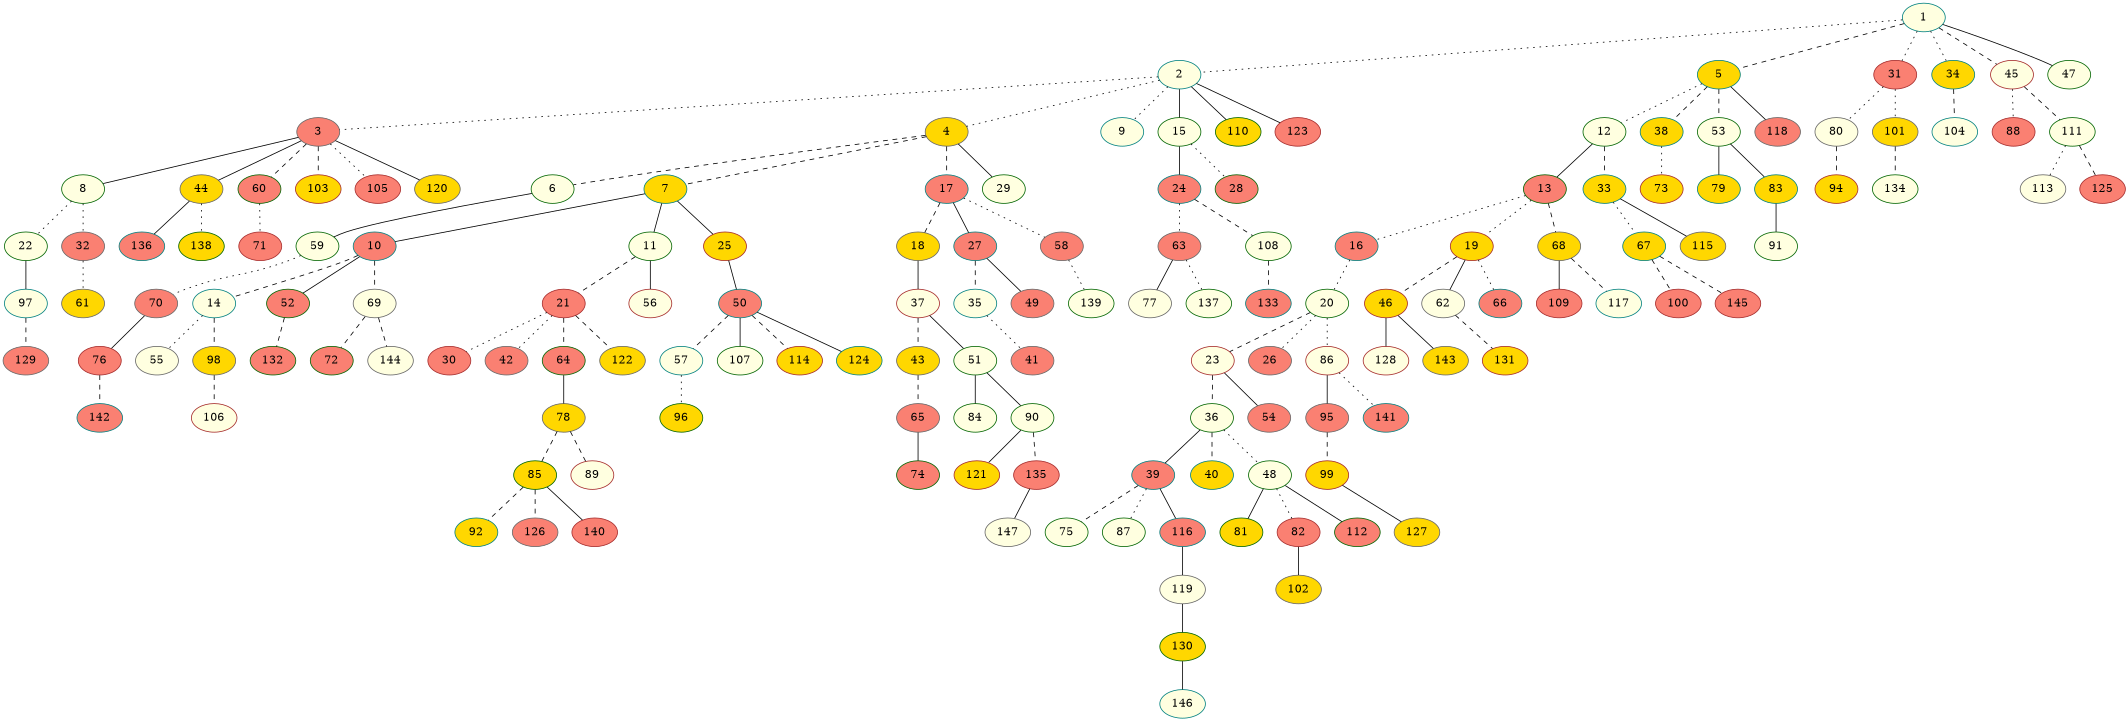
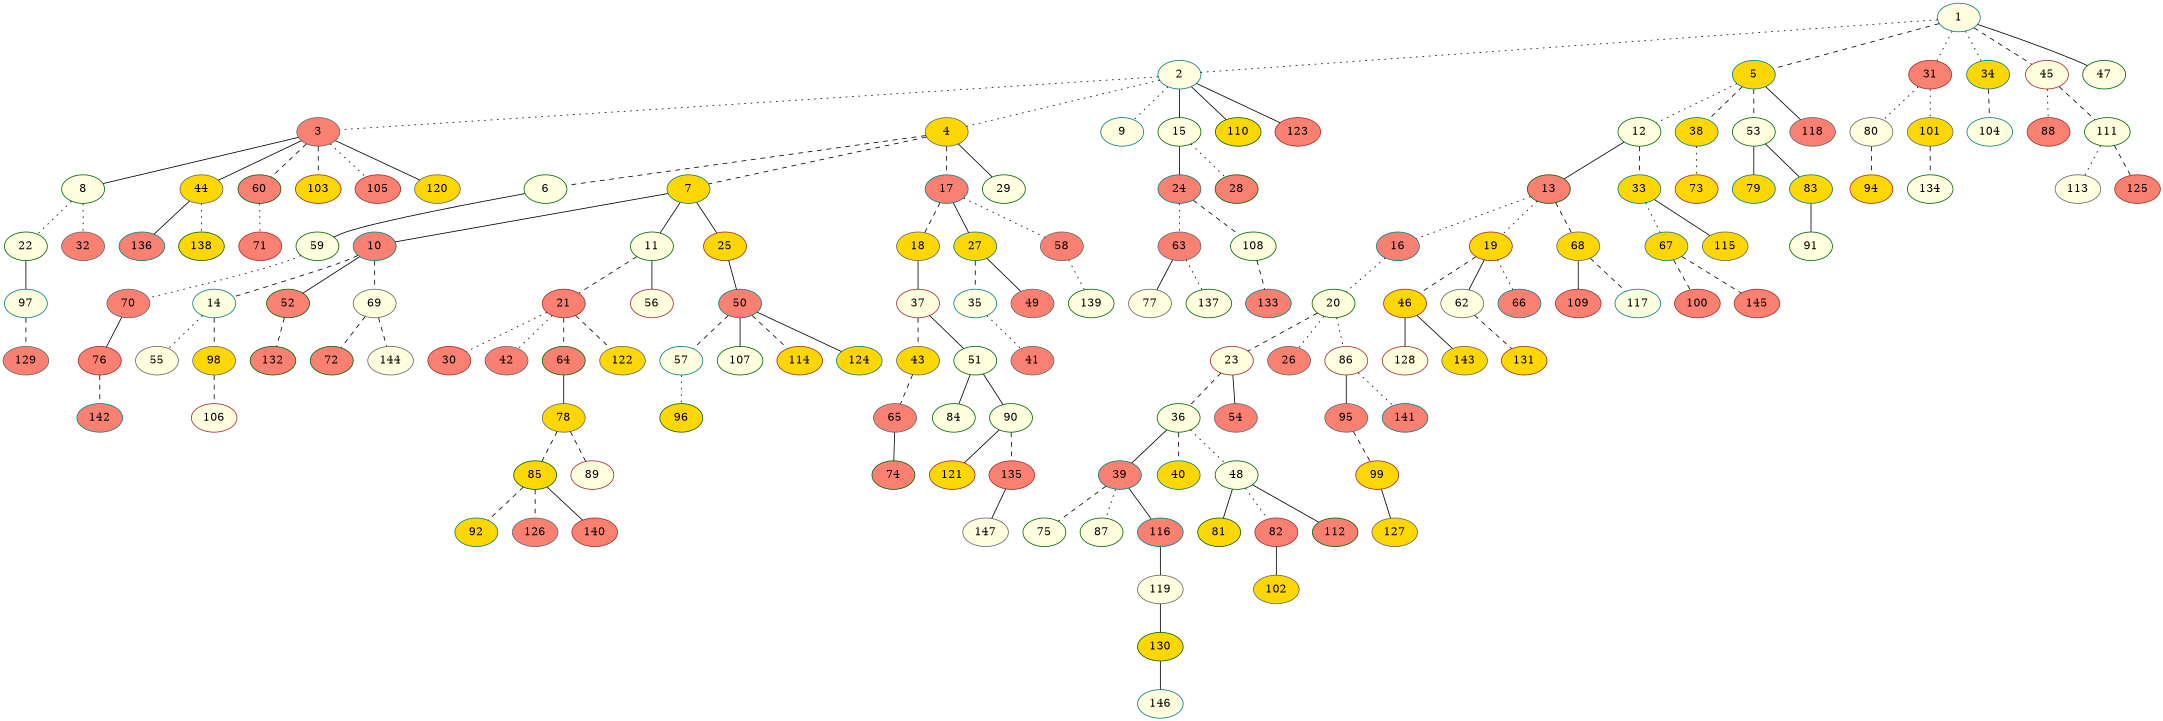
node "27": fillcolor salmon -> gold
node "61": removed
